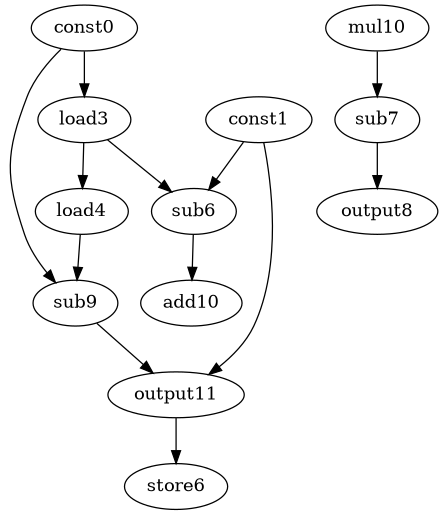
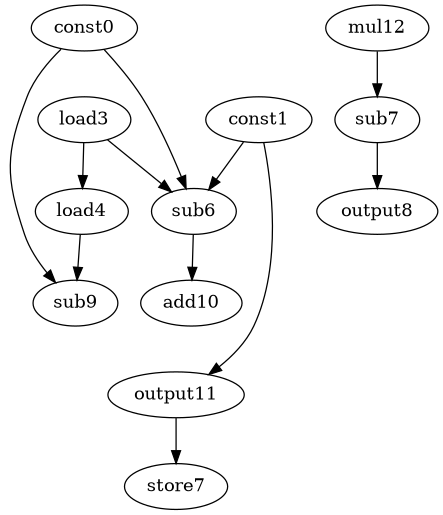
node "mul10": label "mul10" -> "mul12"
edge "const0" -> "load3": now "const0" -> "sub6"
edge "sub9" -> "output11": removed
node "store6": label "store6" -> "store7"
